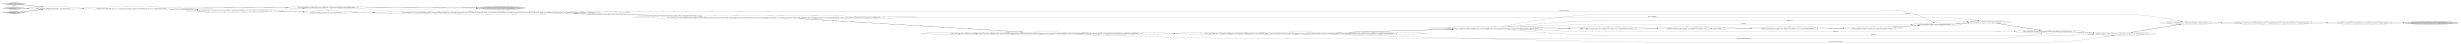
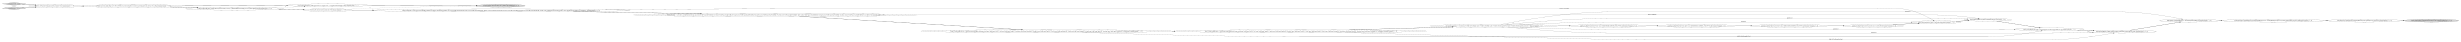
node "createCluster['0', '0', '1']": removed
